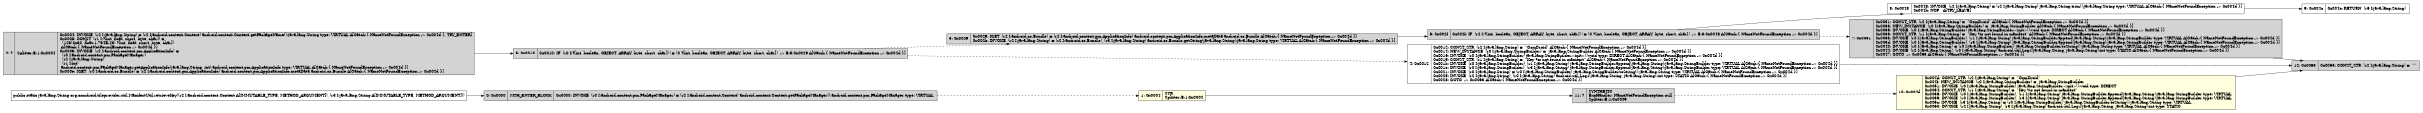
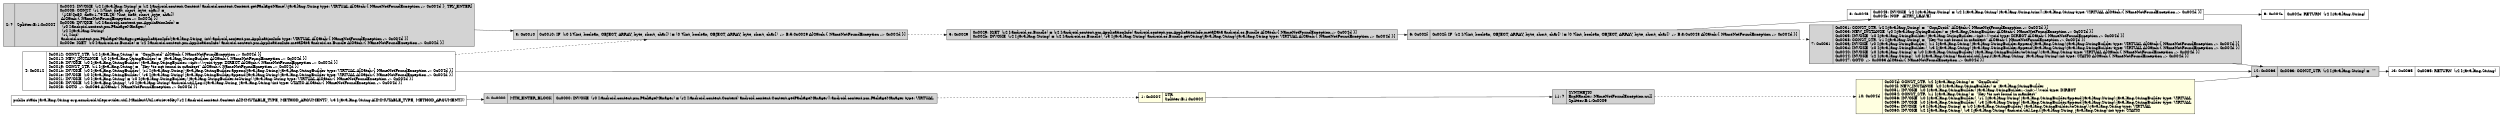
node "9: 0x004c": text "0x004c: RETURN  (r6 I:java.lang.String)" -> "0x004c: RETURN  (r2 I:java.lang.String)"
edge "3: 0x0010" -> "4: 0x0012": reversed
node "13: 0x0065": added
